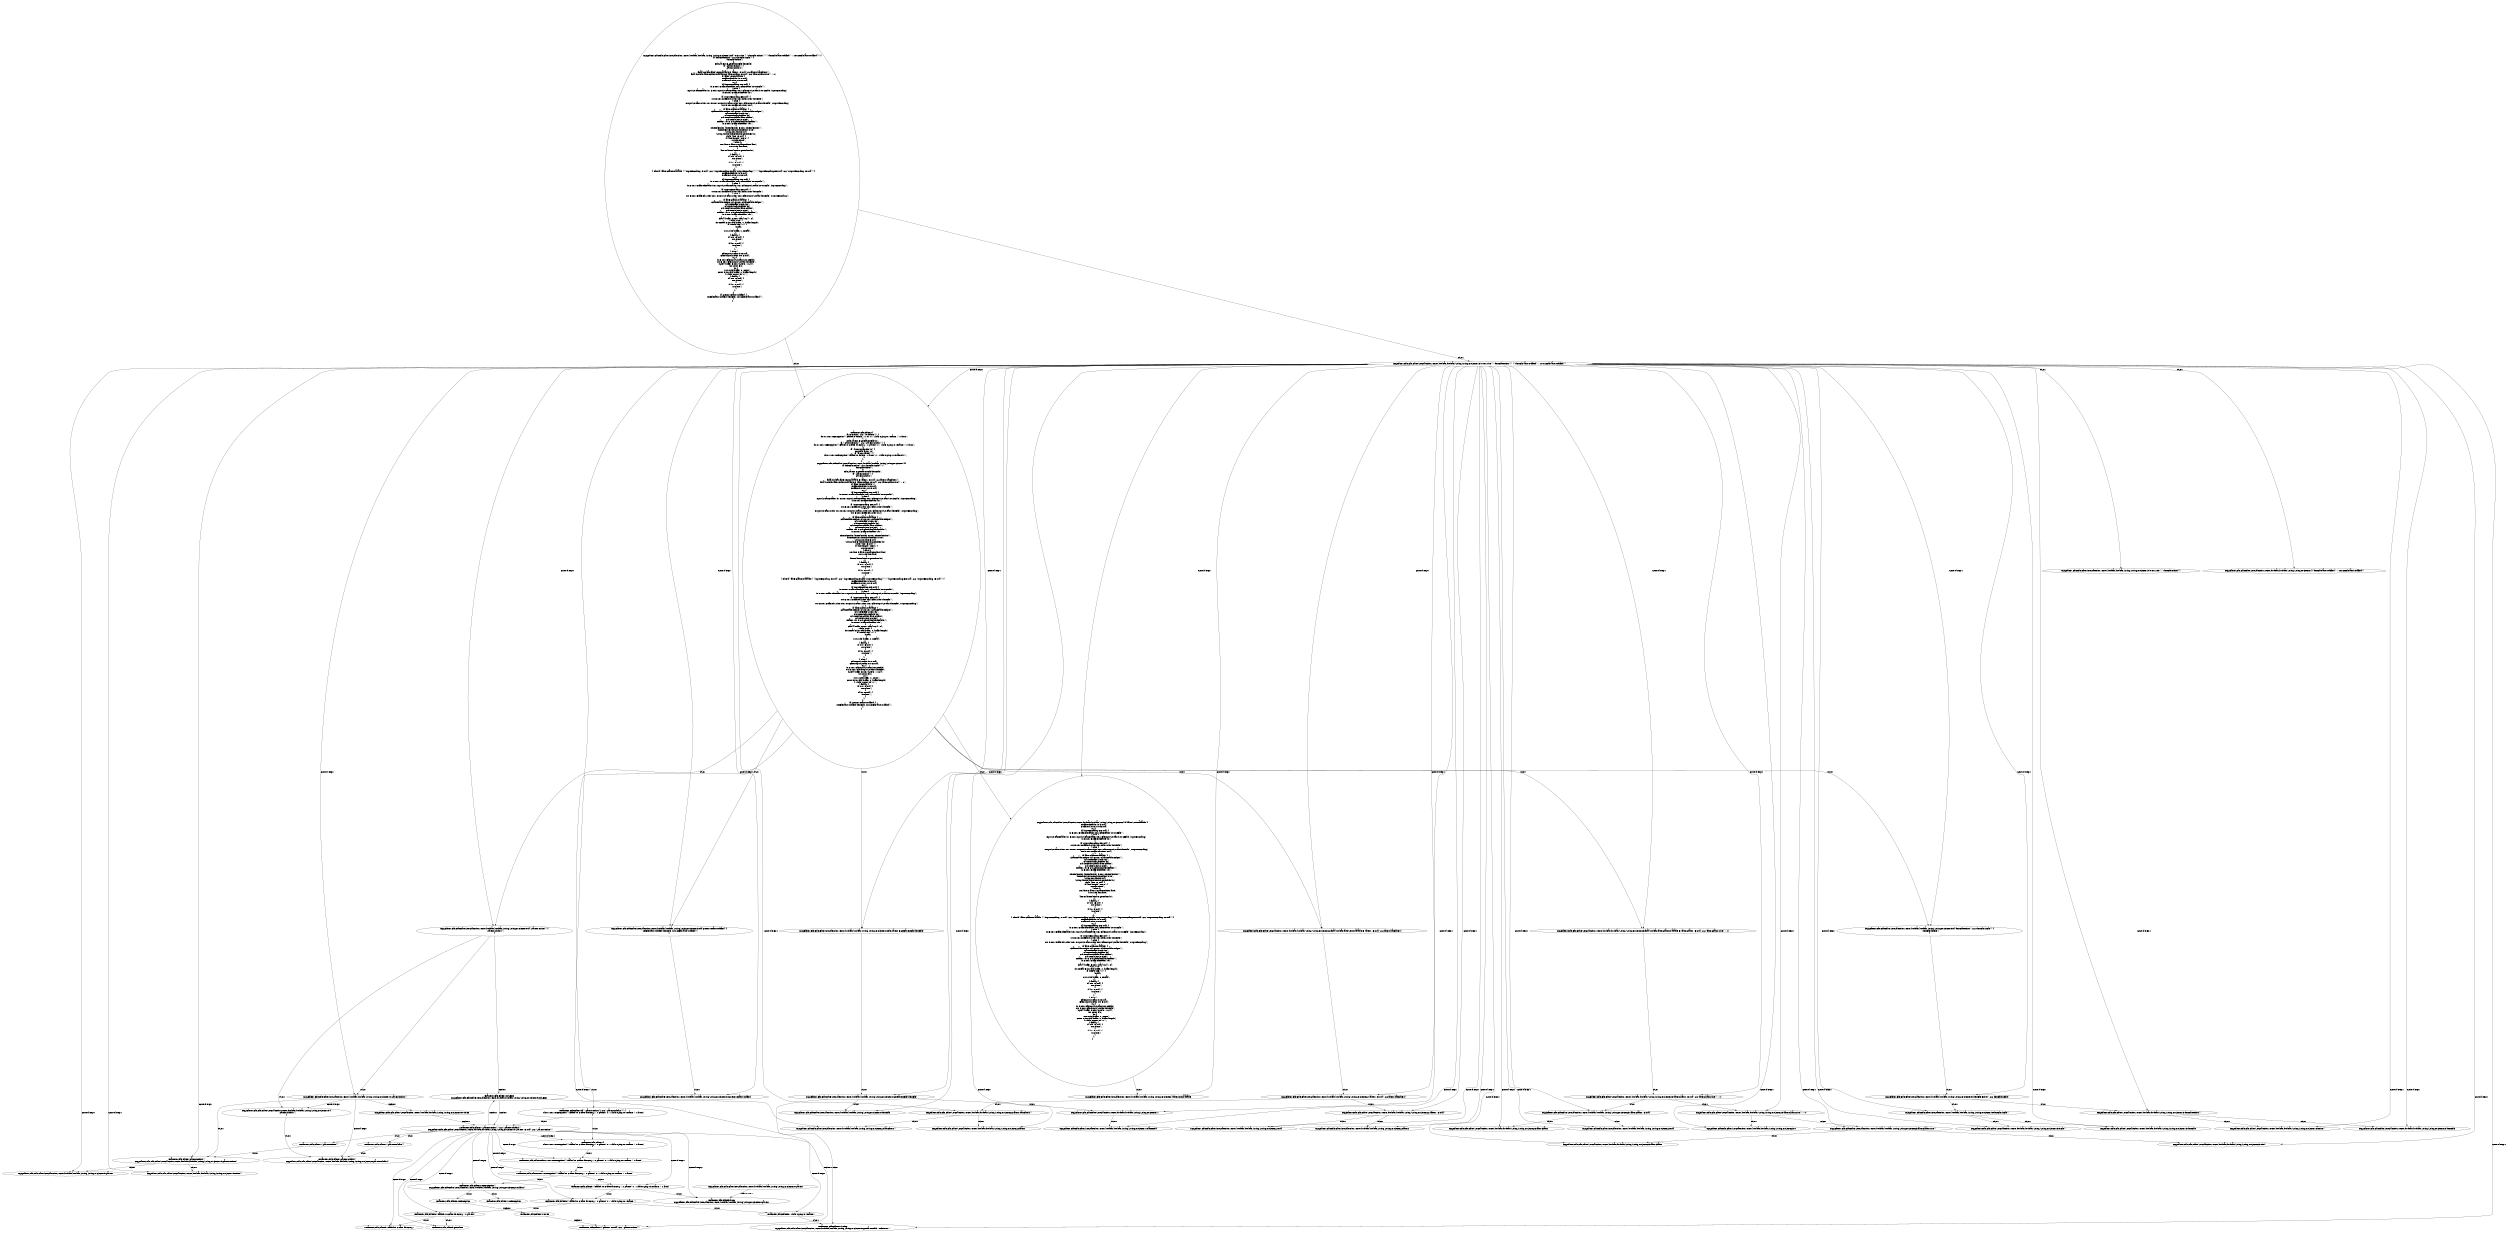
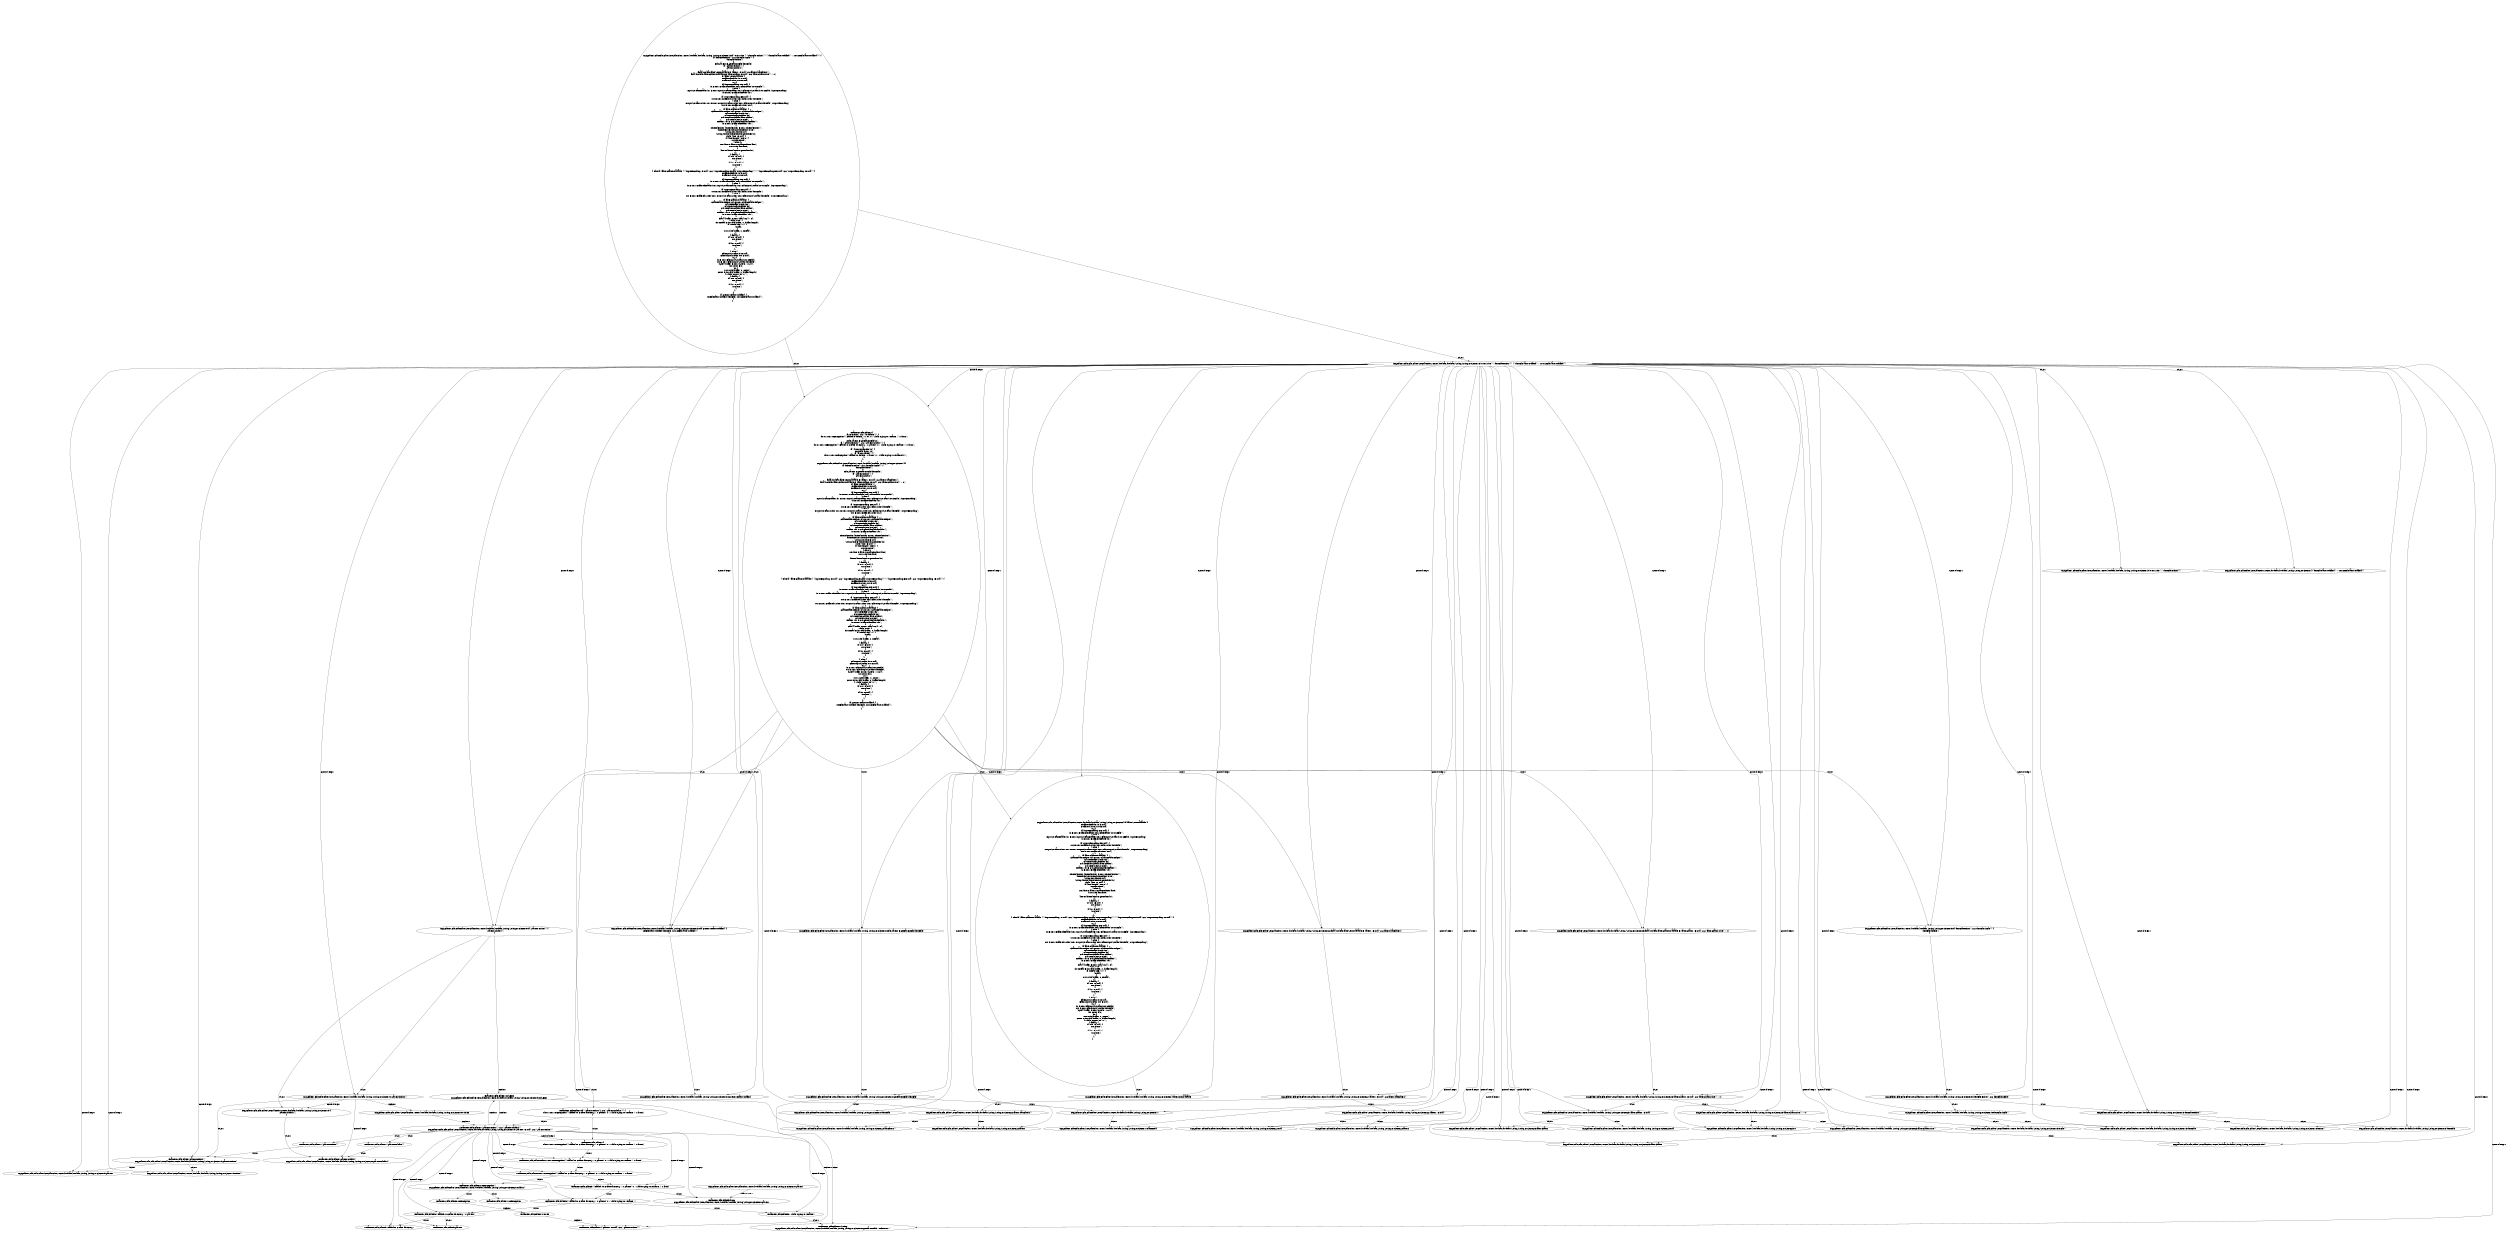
node "rename#?,File,File#9:getToken": label "rename#?,File,File#9:getToken" -> "rename#?,File,File#9:parent"
